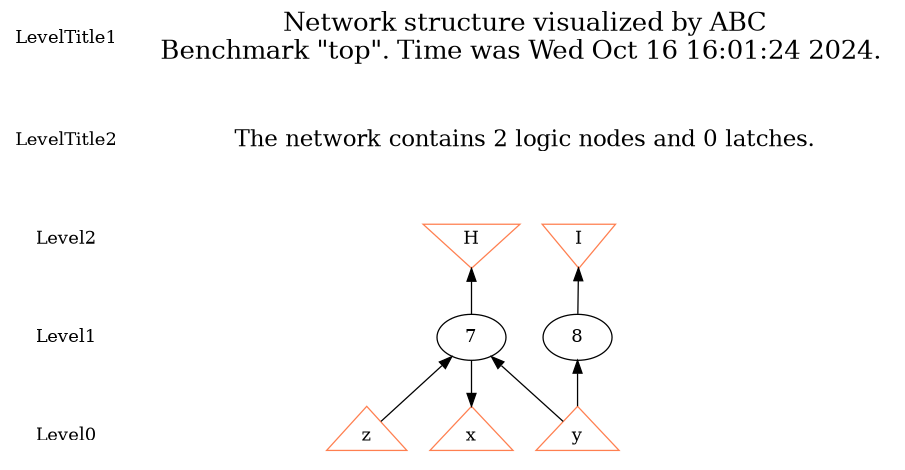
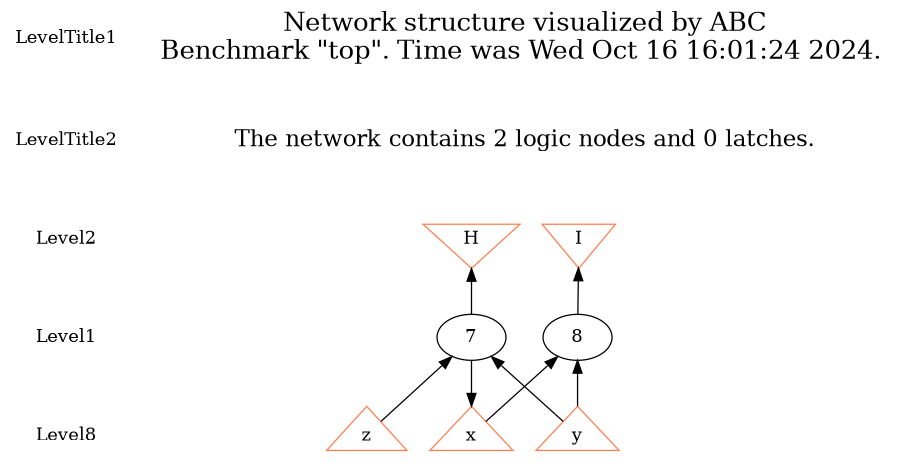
edge "x" -> "8": added
node "Level0": label "Level0" -> "Level8"
